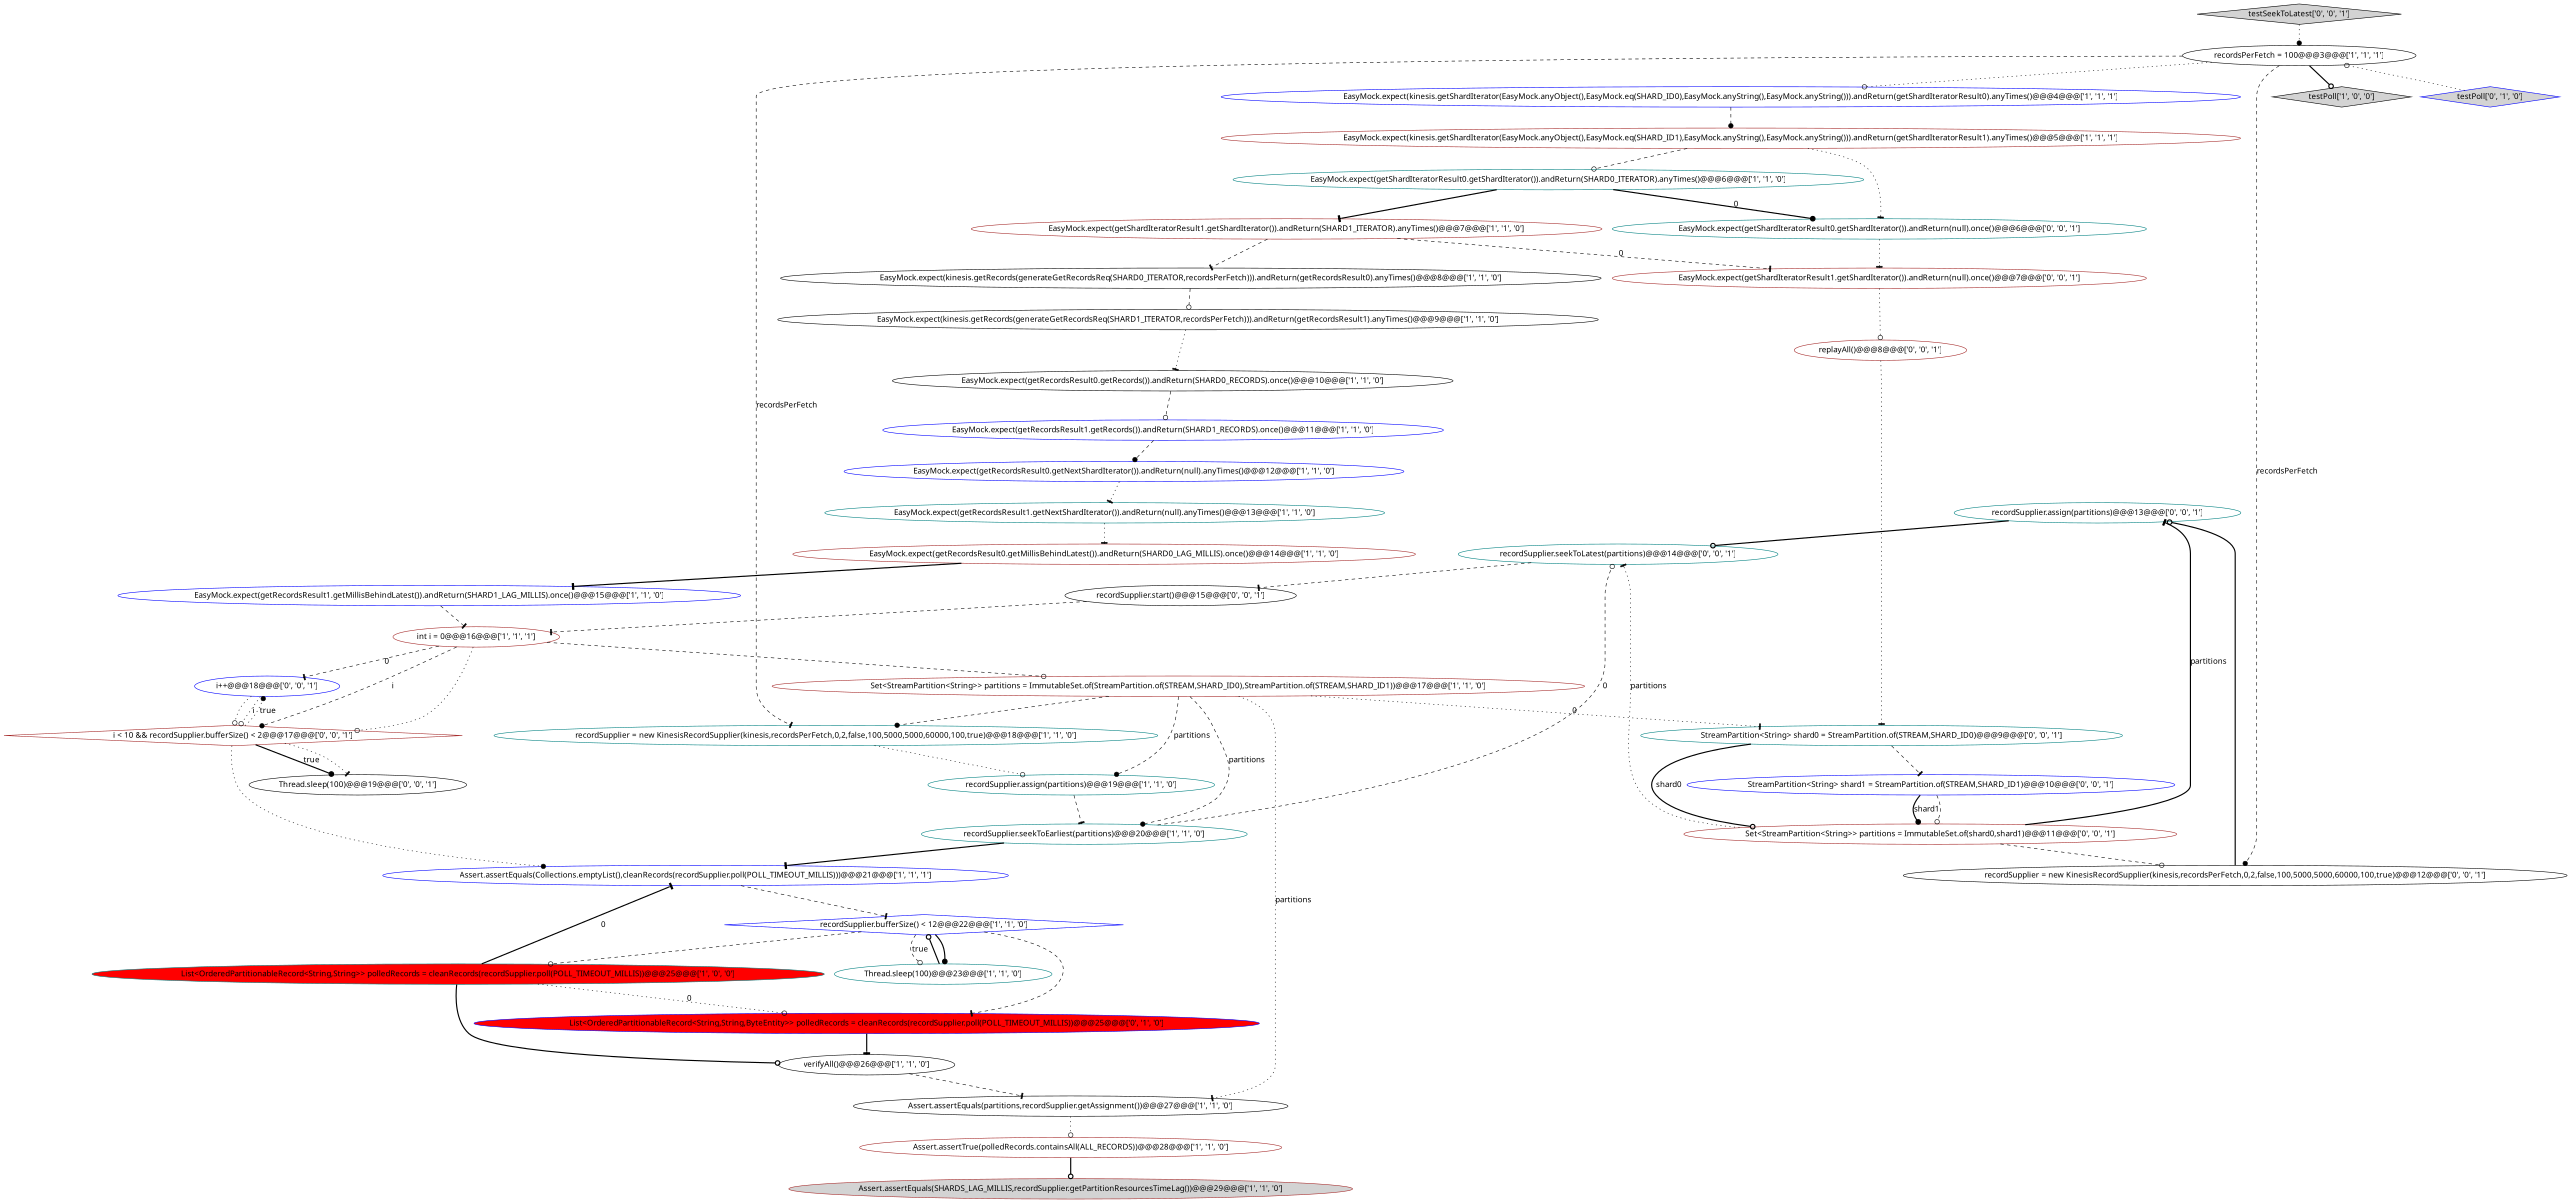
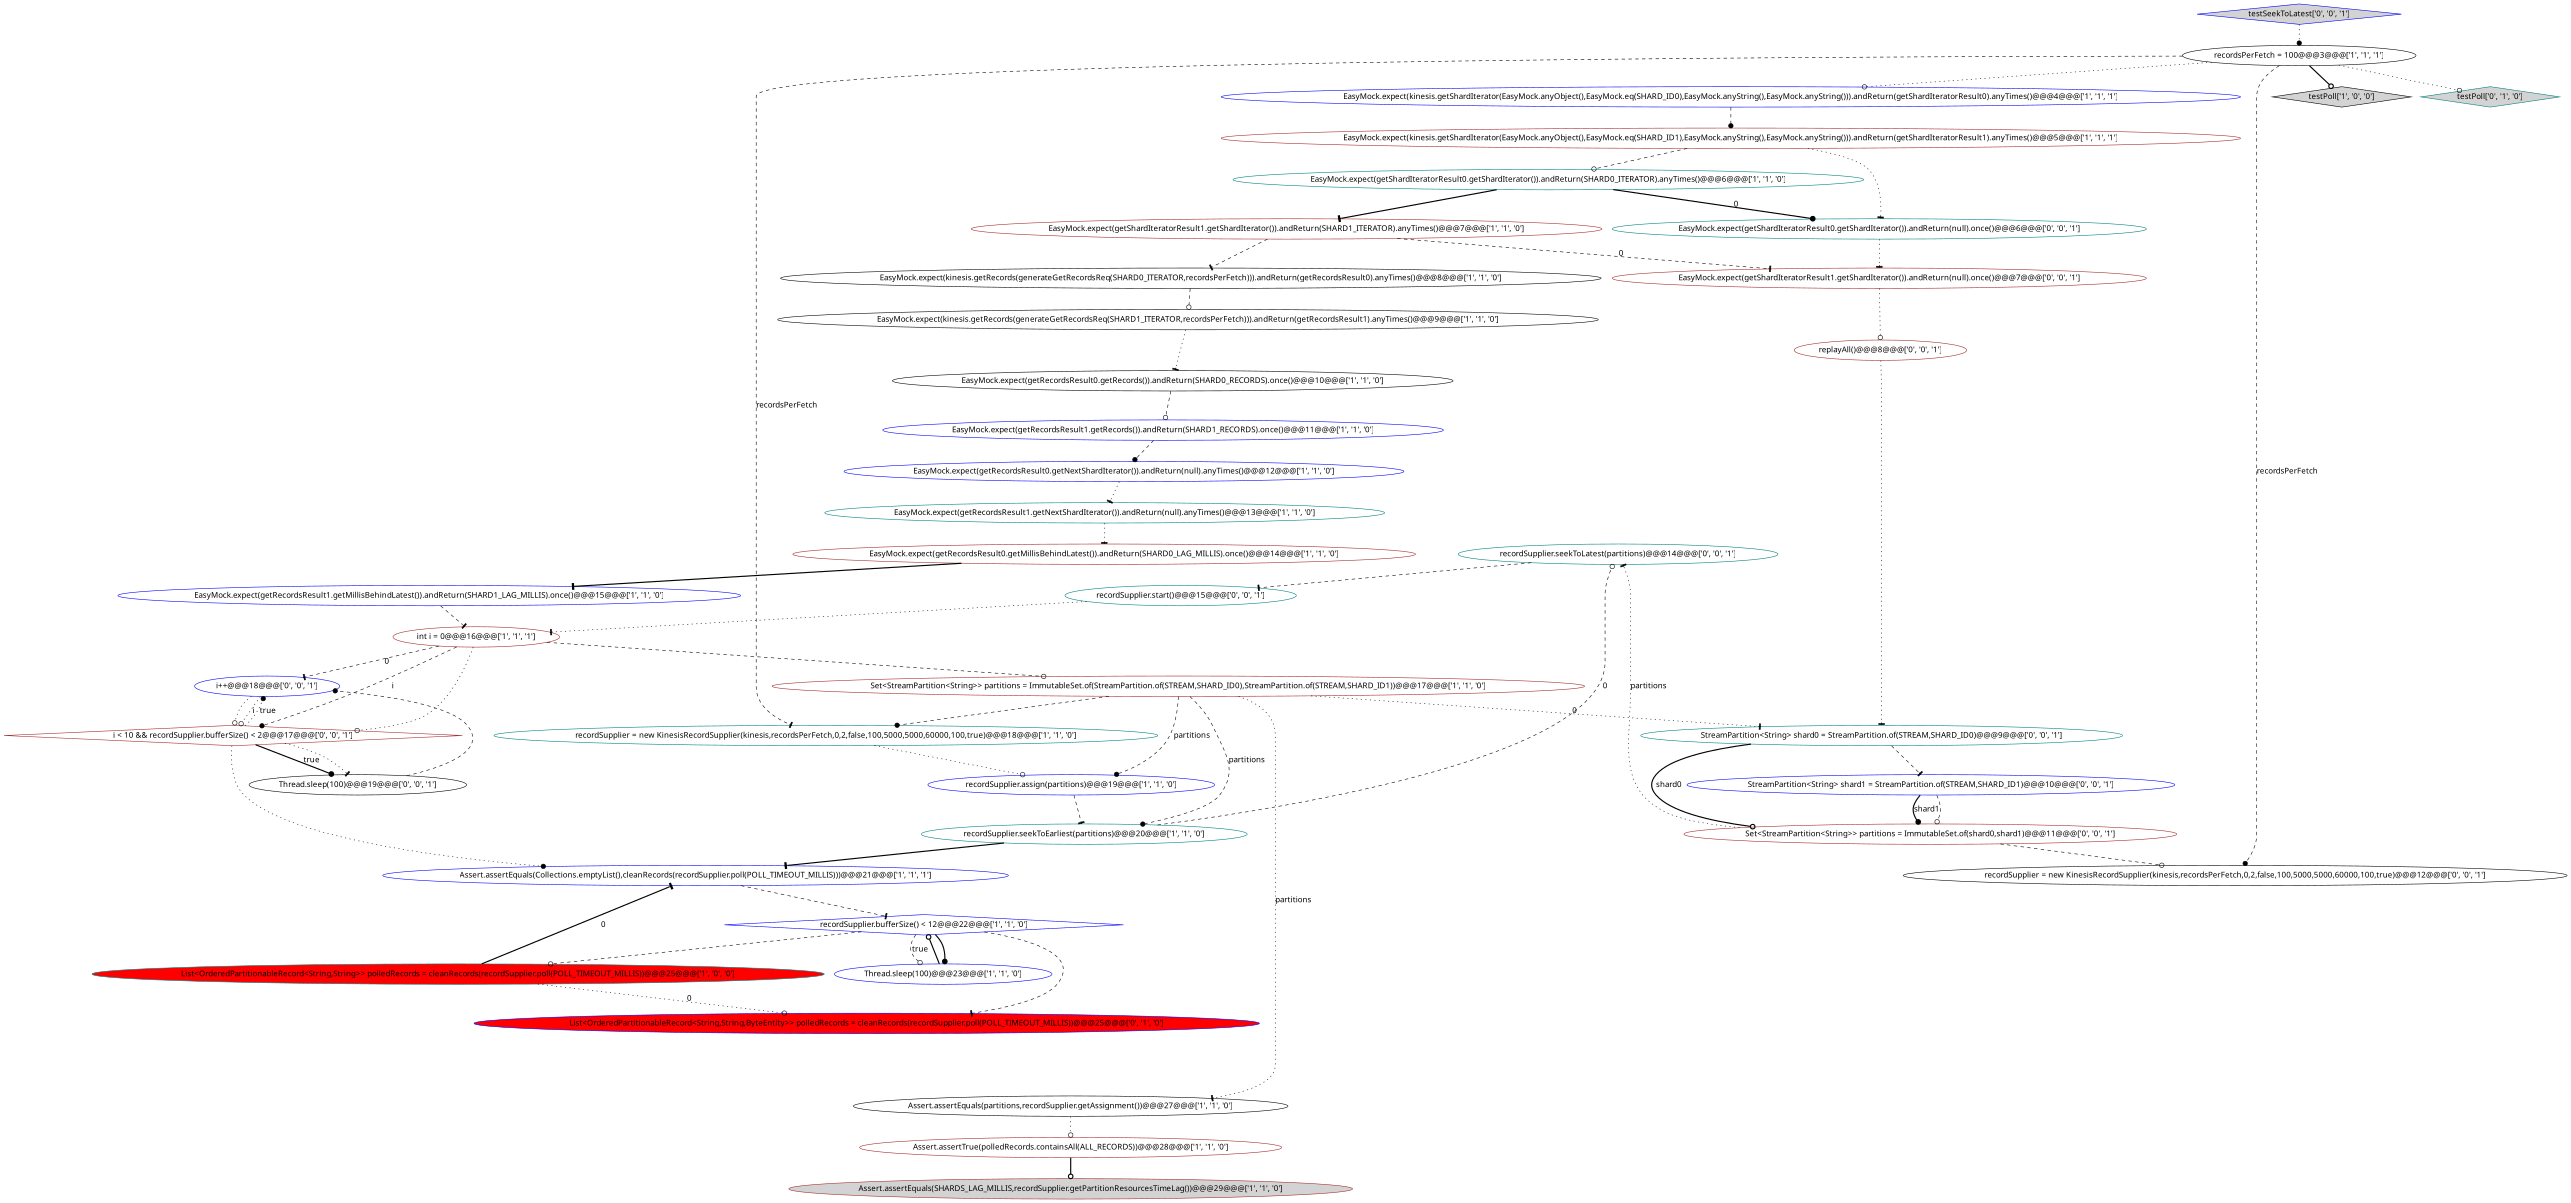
node "testSeekToLatest['0', '0', '1']": color black -> blue
edge "testPoll['0', '1', '0']" -> "recordsPerFetch = 100@@@3@@@['1', '1', '1']": reversed
node "testPoll['0', '1', '0']": color blue -> teal
node "recordSupplier.assign(partitions)@@@13@@@['0', '0', '1']": removed
node "recordSupplier.start()@@@15@@@['0', '0', '1']": color black -> teal
edge "recordSupplier.start()@@@15@@@['0', '0', '1']" -> "int i = 0@@@16@@@['1', '1', '1']": style dashed -> dotted
edge "Thread.sleep(100)@@@19@@@['0', '0', '1']" -> "i++@@@18@@@['0', '0', '1']": added
node "recordSupplier.assign(partitions)@@@19@@@['1', '1', '0']": color teal -> blue
node "Thread.sleep(100)@@@23@@@['1', '1', '0']": color teal -> blue
node "verifyAll()@@@26@@@['1', '1', '0']": removed
